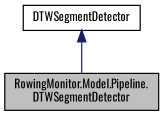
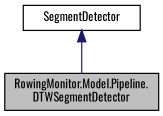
node "DTWSegmentDetector": label "DTWSegmentDetector" -> "SegmentDetector"
